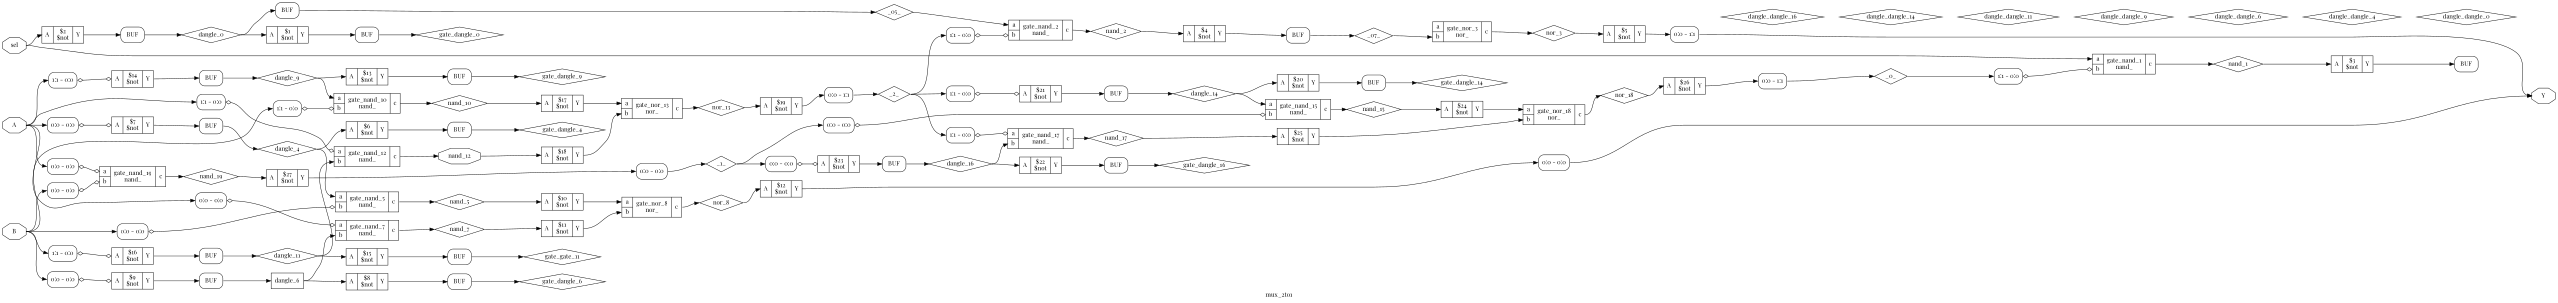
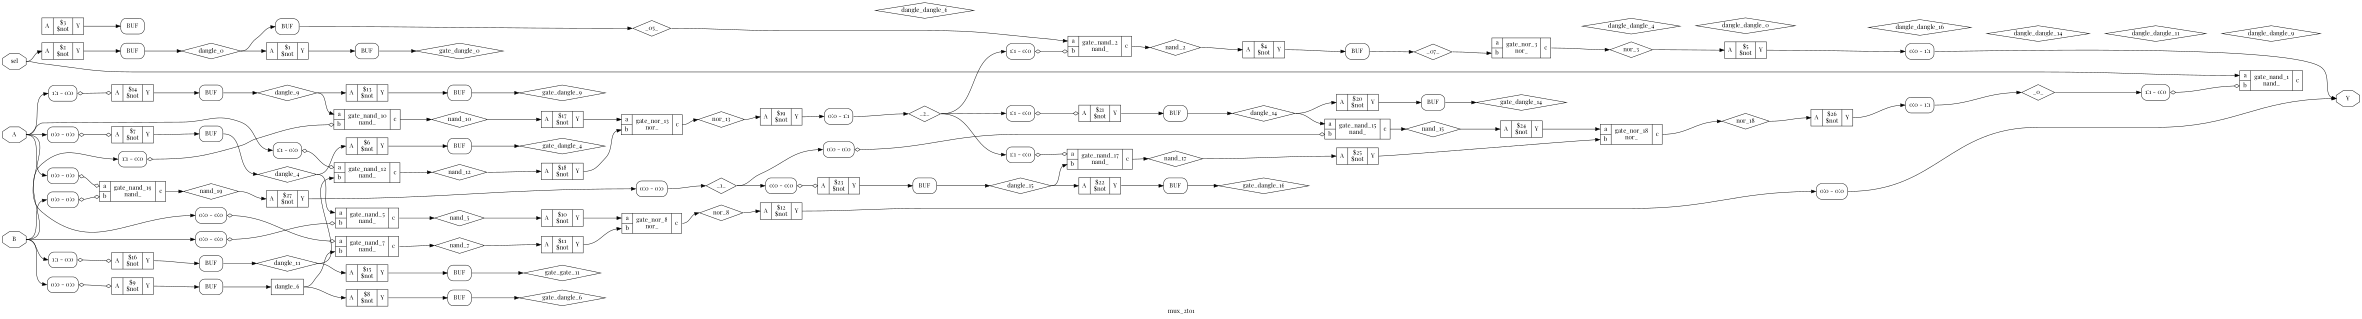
node "nand_1": removed
node "nand_12": shape octagon -> diamond
node "dangle_16": label "dangle_16" -> "dangle_15"
